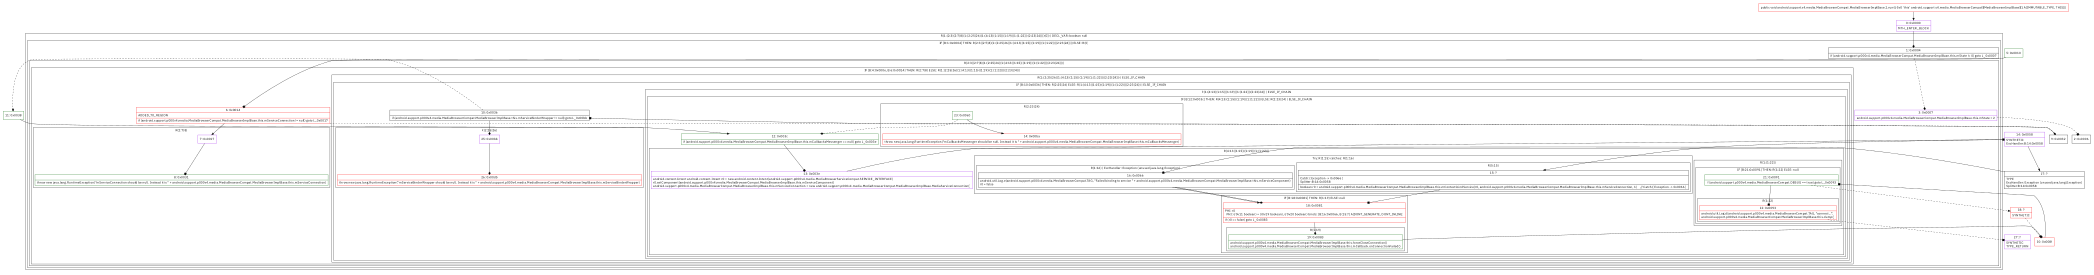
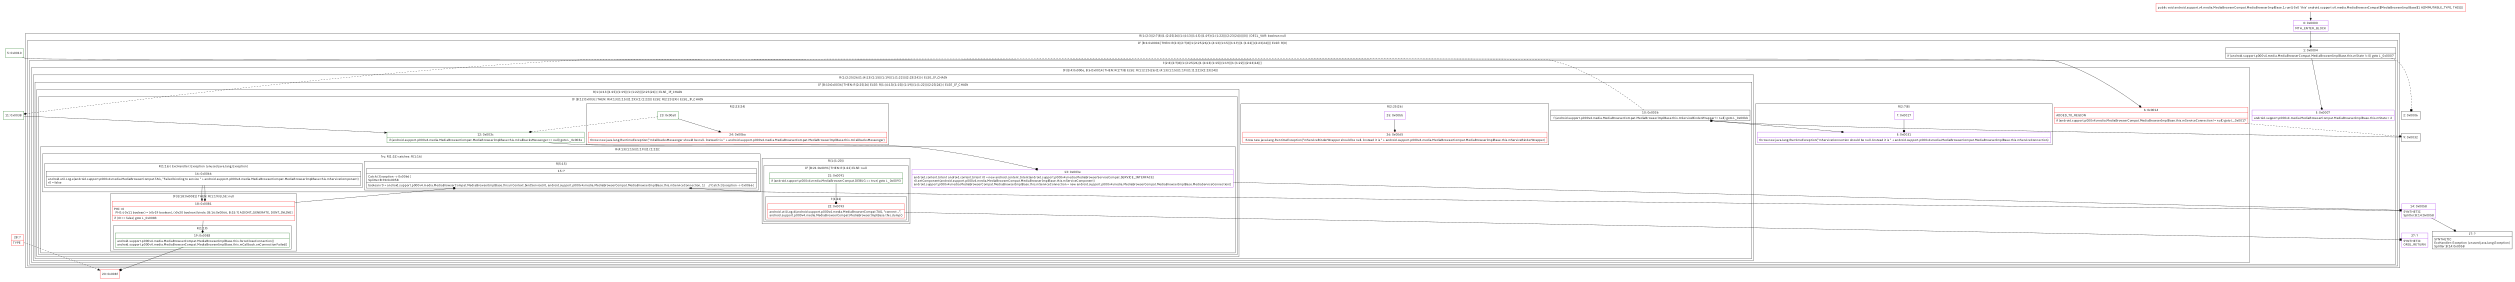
edge "5: 0x0010" -> "6: 0x0014": arrowhead box -> diamond
edge "1: 0x0004" -> "3: 0x0007": style dashed -> solid
edge "3: 0x0007" -> "2: 0x0006": now "1: 0x0004" -> "2: 0x0006"
edge "10: 0x0036" -> "25: 0x00bb": now "10: 0x0036" -> "8: 0x0031"
edge "6: 0x0014" -> "7: 0x0017": removed
node "14: 0x0058": text "ExcHandler:B:14:0x0058" -> "Splitter:B:14:0x0058"
edge "17: ?" -> "16: 0x0066": removed
edge "14: 0x0058" -> "17: ?": arrowhead normal -> diamond
cluster "R(1:(1:22))": label "R(1:(1:22))" -> "R(1:(1:20))"
node "17: ?": text "TYPE" -> "SYNTHETIC"
node "8: 0x0031": color darkgreen -> purple
node "15: ?": text "Splitter:B:14:0x0058" -> "Splitter:B:94:0x0058"
edge "20: 0x008f" -> "21: 0x0091": removed
edge "15: ?" -> "18: 0x0081": reversed
edge "21: 0x0091" -> "28: ?": removed
node "28: ?": text "SYNTHETIC" -> "TYPE"
edge "22: 0x0093" -> "27: ?": style dashed -> solid
node "27: ?": text "TYPE_RETURN" -> "ORIG_RETURN"
